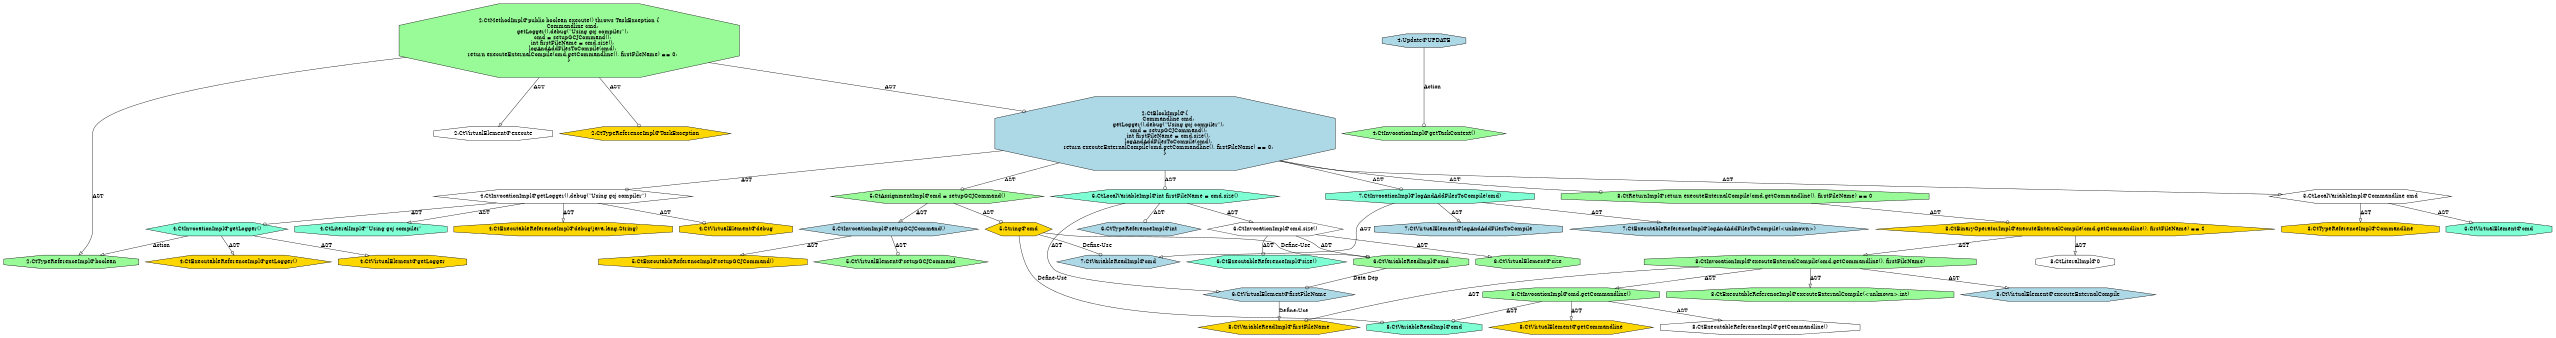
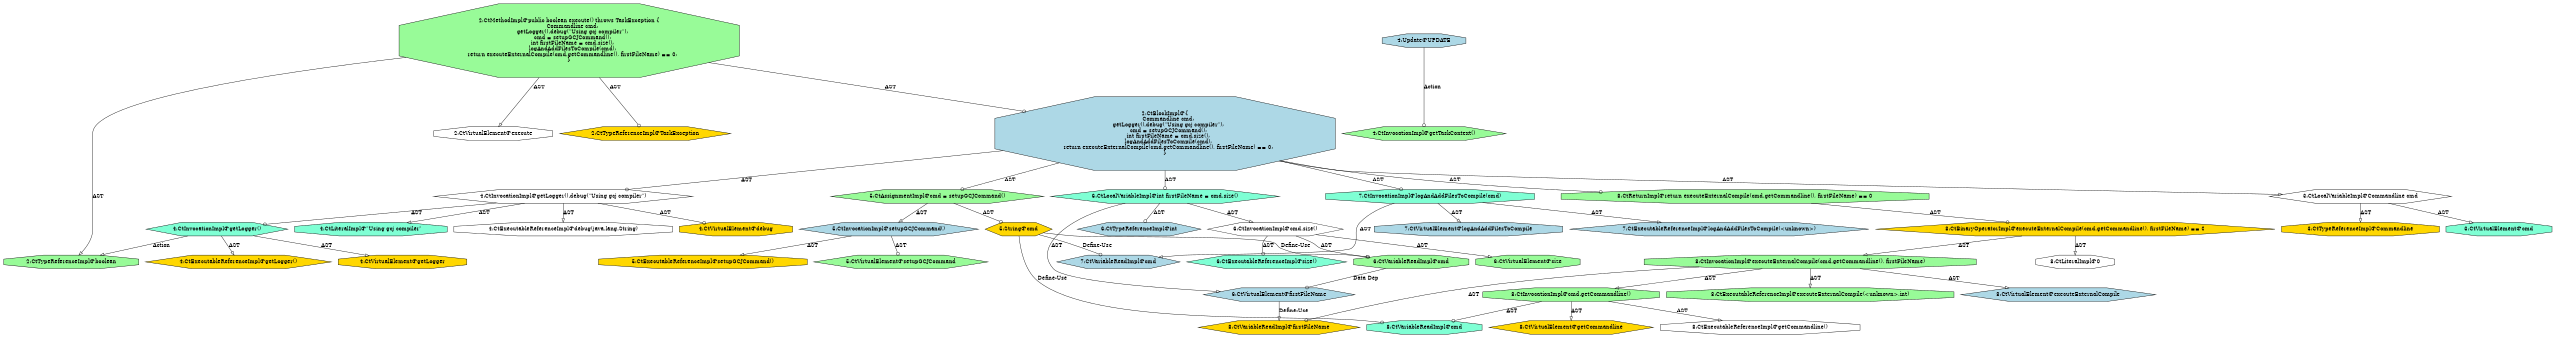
node "4:CtExecutableReferenceImpl@debug(java.lang.String)": fillcolor gold -> white
